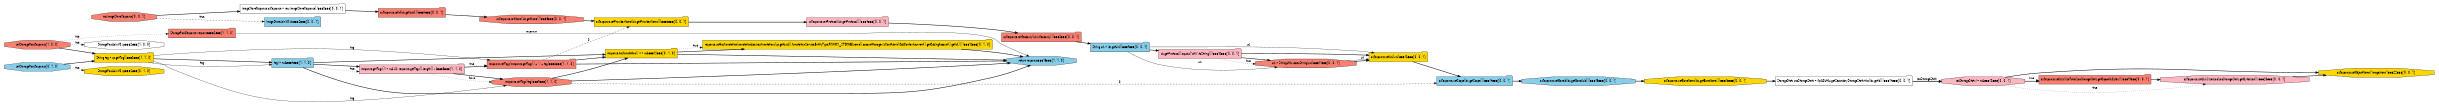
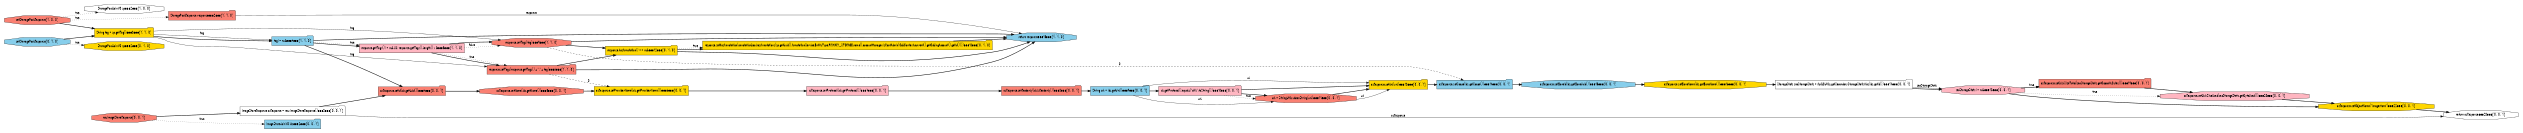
edge "newImageStoreResponse['0', '0', '1']" -> "ImageStoreJoinVO ids@@@2@@@['0', '0', '1']": style dashed -> dotted
edge "tag != null@@@4@@@['1', '1', '0']" -> "response.hasAnnotation() == null@@@12@@@['0', '1', '0']": now "tag != null@@@4@@@['1', '1', '0']" -> "osResponse.setId(ids.getUuid())@@@4@@@['0', '0', '1']"
node "return osResponse@@@23@@@['0', '0', '1']": added
